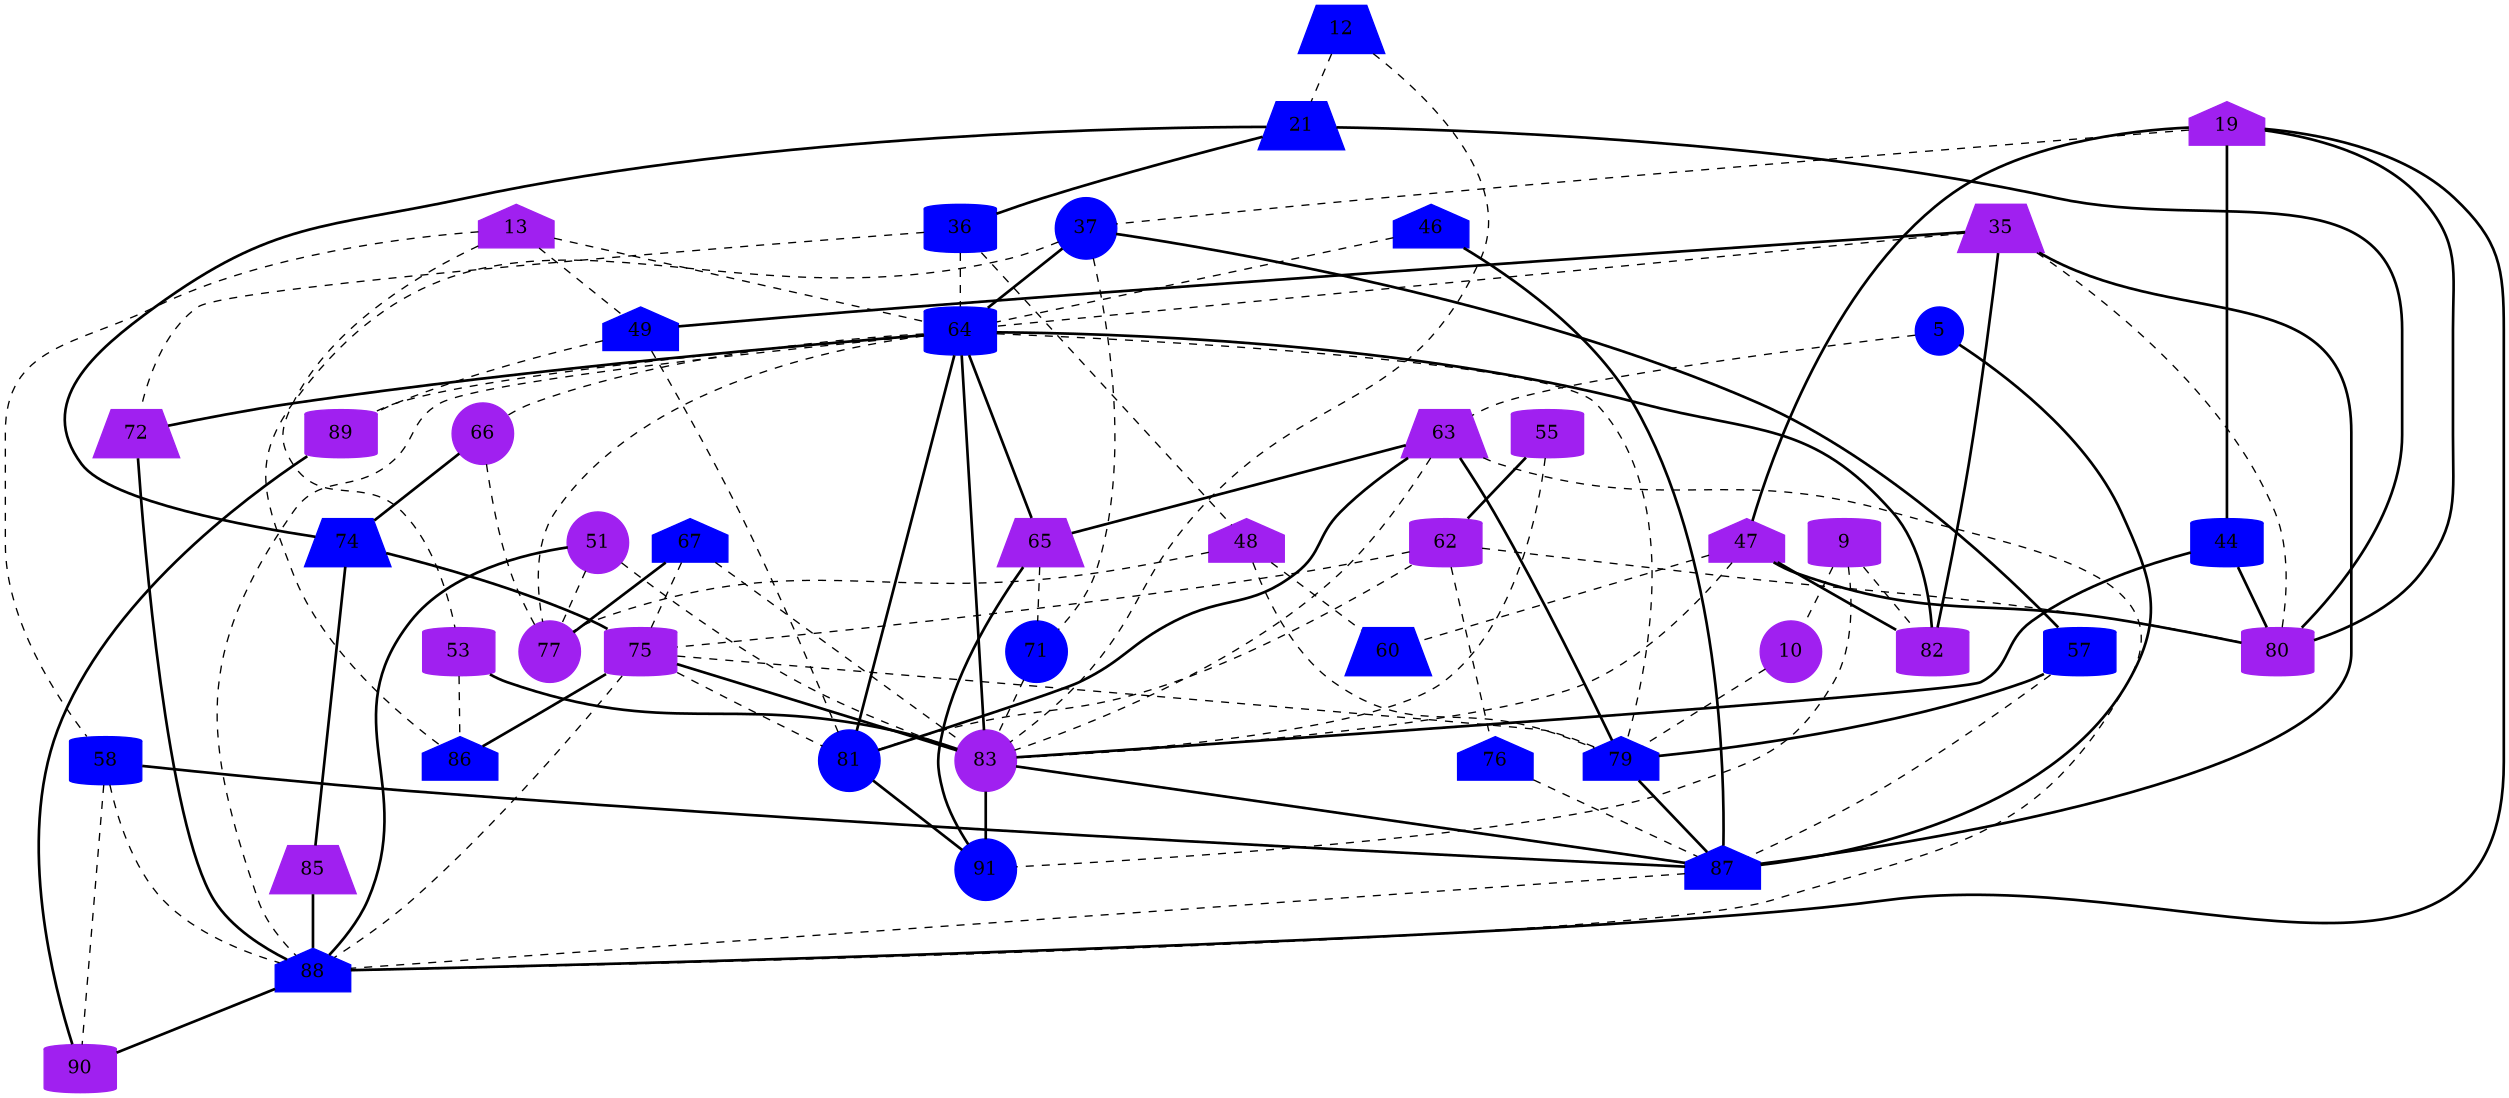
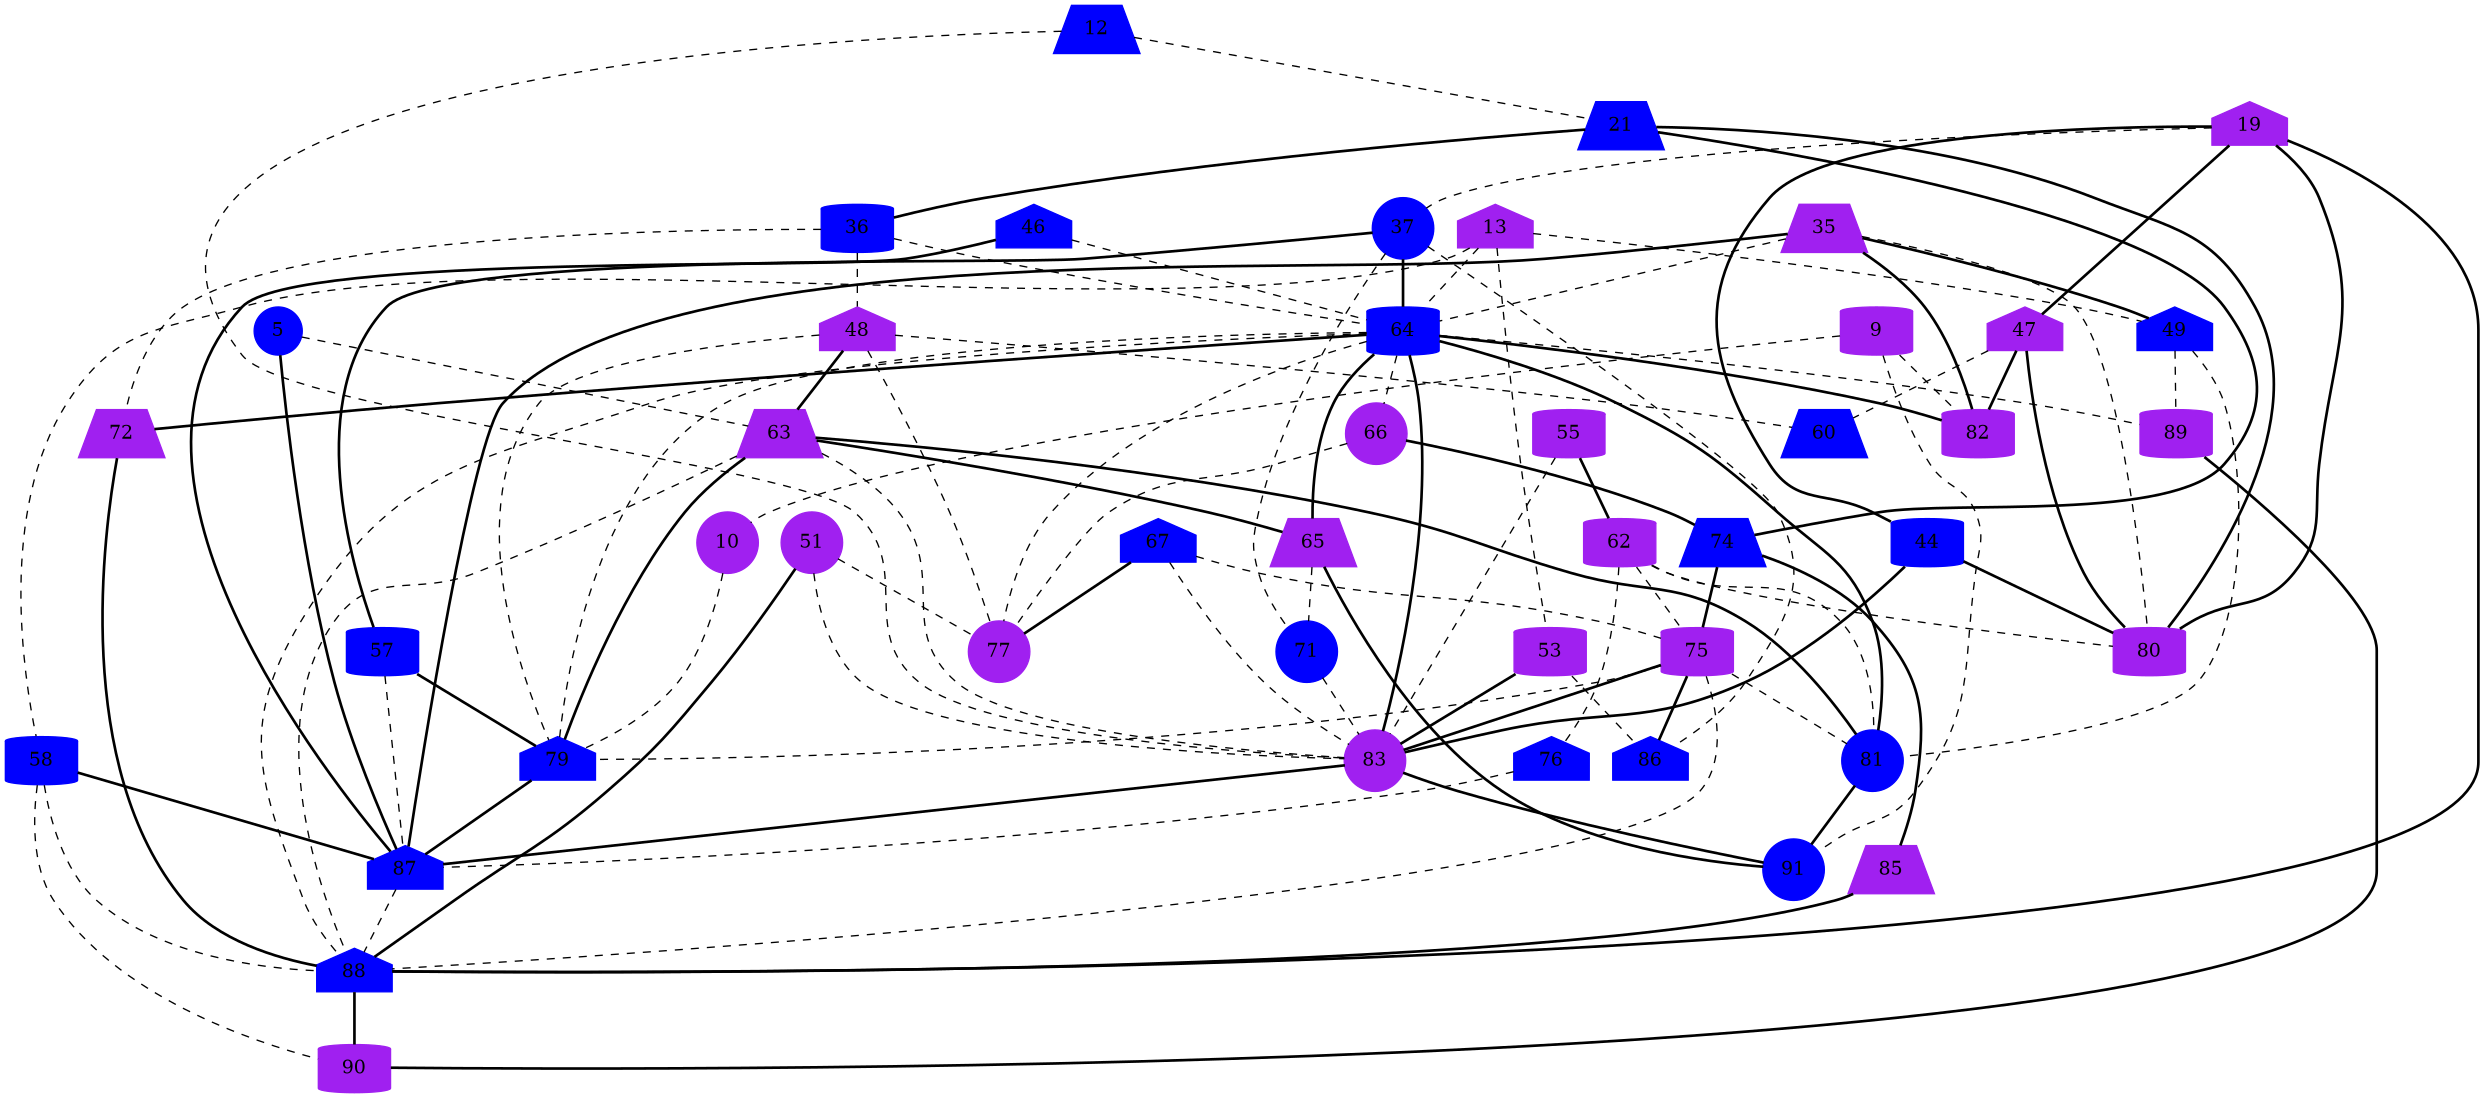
edge "48" -- "63": added
edge "47" -- "83": removed
